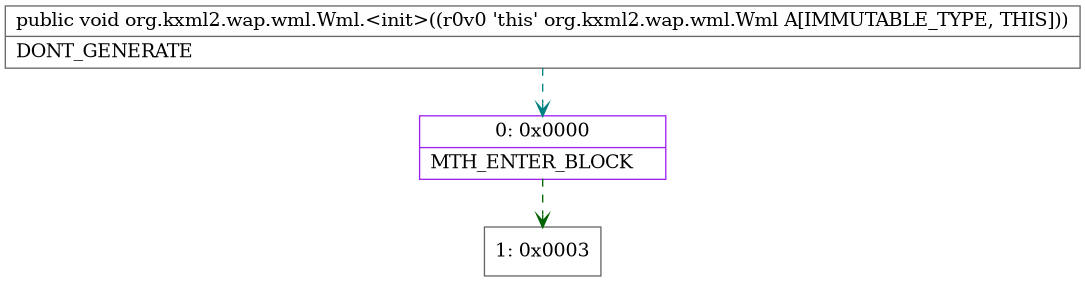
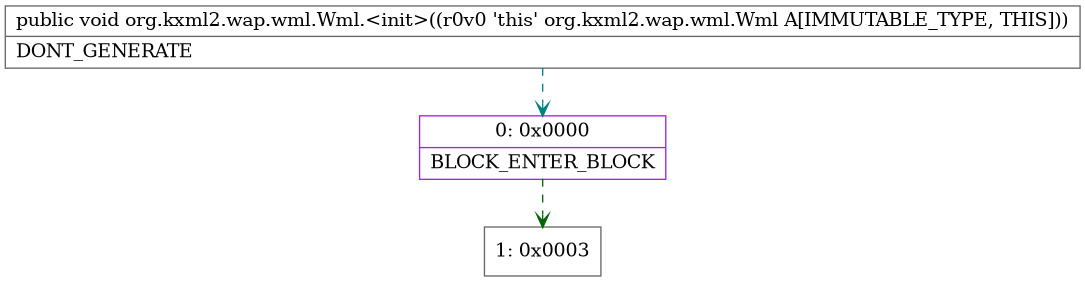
node "0: 0x0000": text "MTH_ENTER_BLOCK" -> "BLOCK_ENTER_BLOCK"
